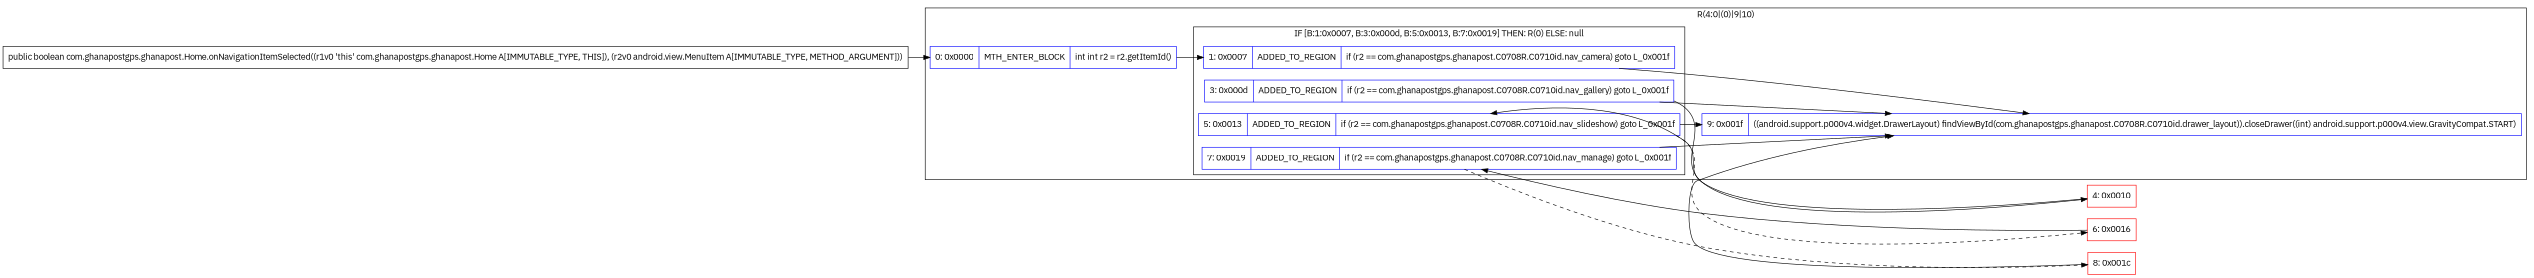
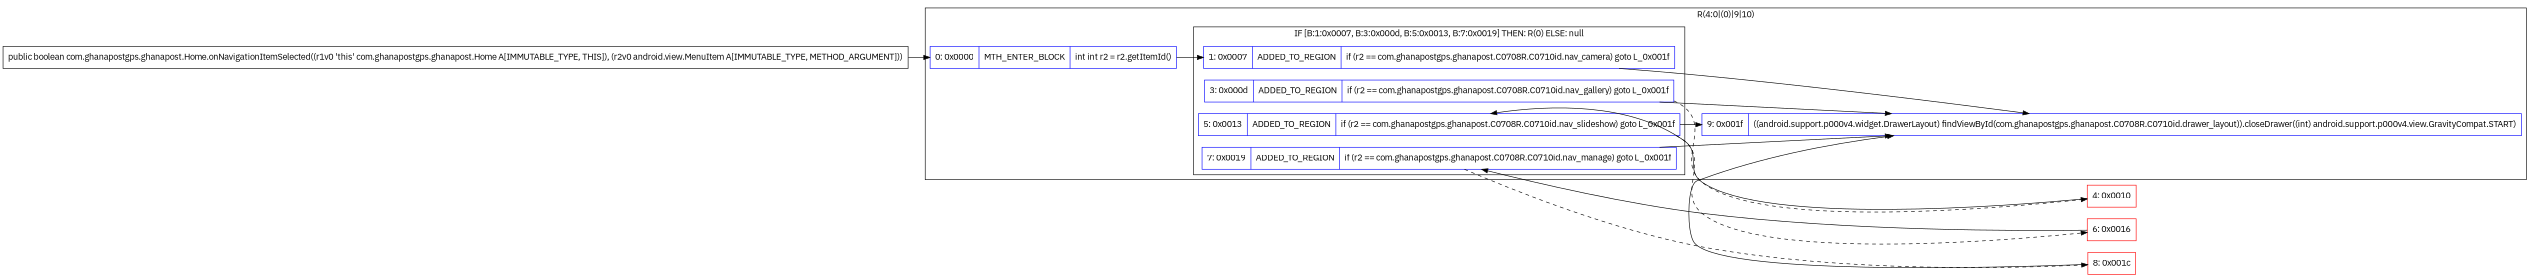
edge "3: 0x000d" -> "4: 0x0010": style solid -> dashed
